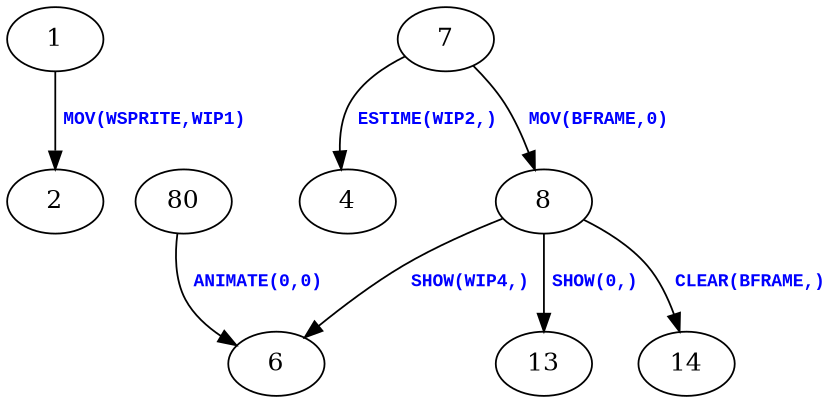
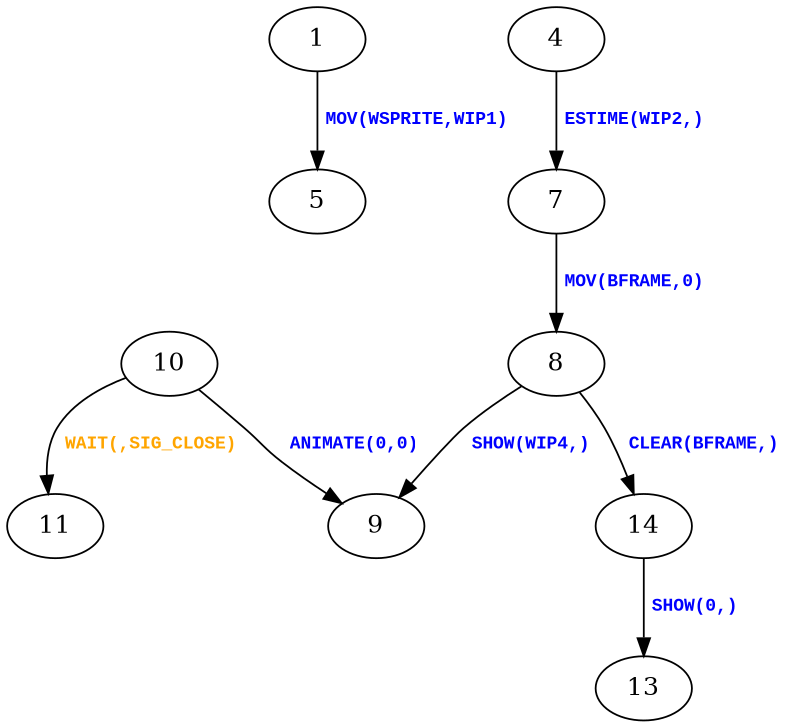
edge "7" -> "4": reversed
node "2": label "2" -> "5"
node "80": label "80" -> "10"
edge "8" -> "13": now "14" -> "13"
node "6": label "6" -> "9"
node "11": added
